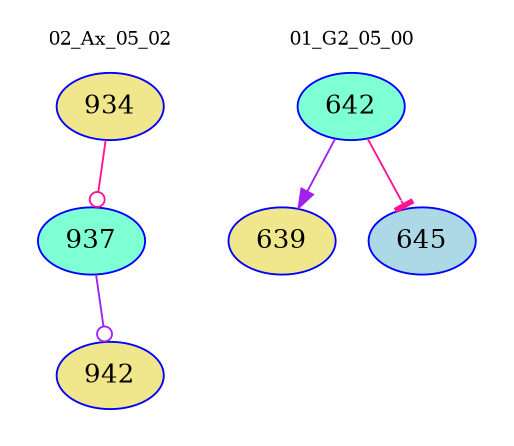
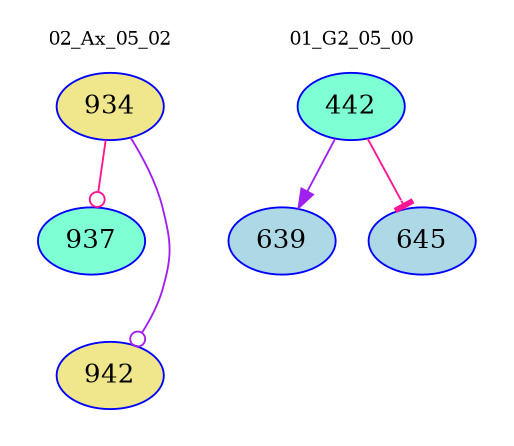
node "642": label "642" -> "442"
node "639": fillcolor khaki -> lightblue
edge "937" -> "942": now "934" -> "942"
